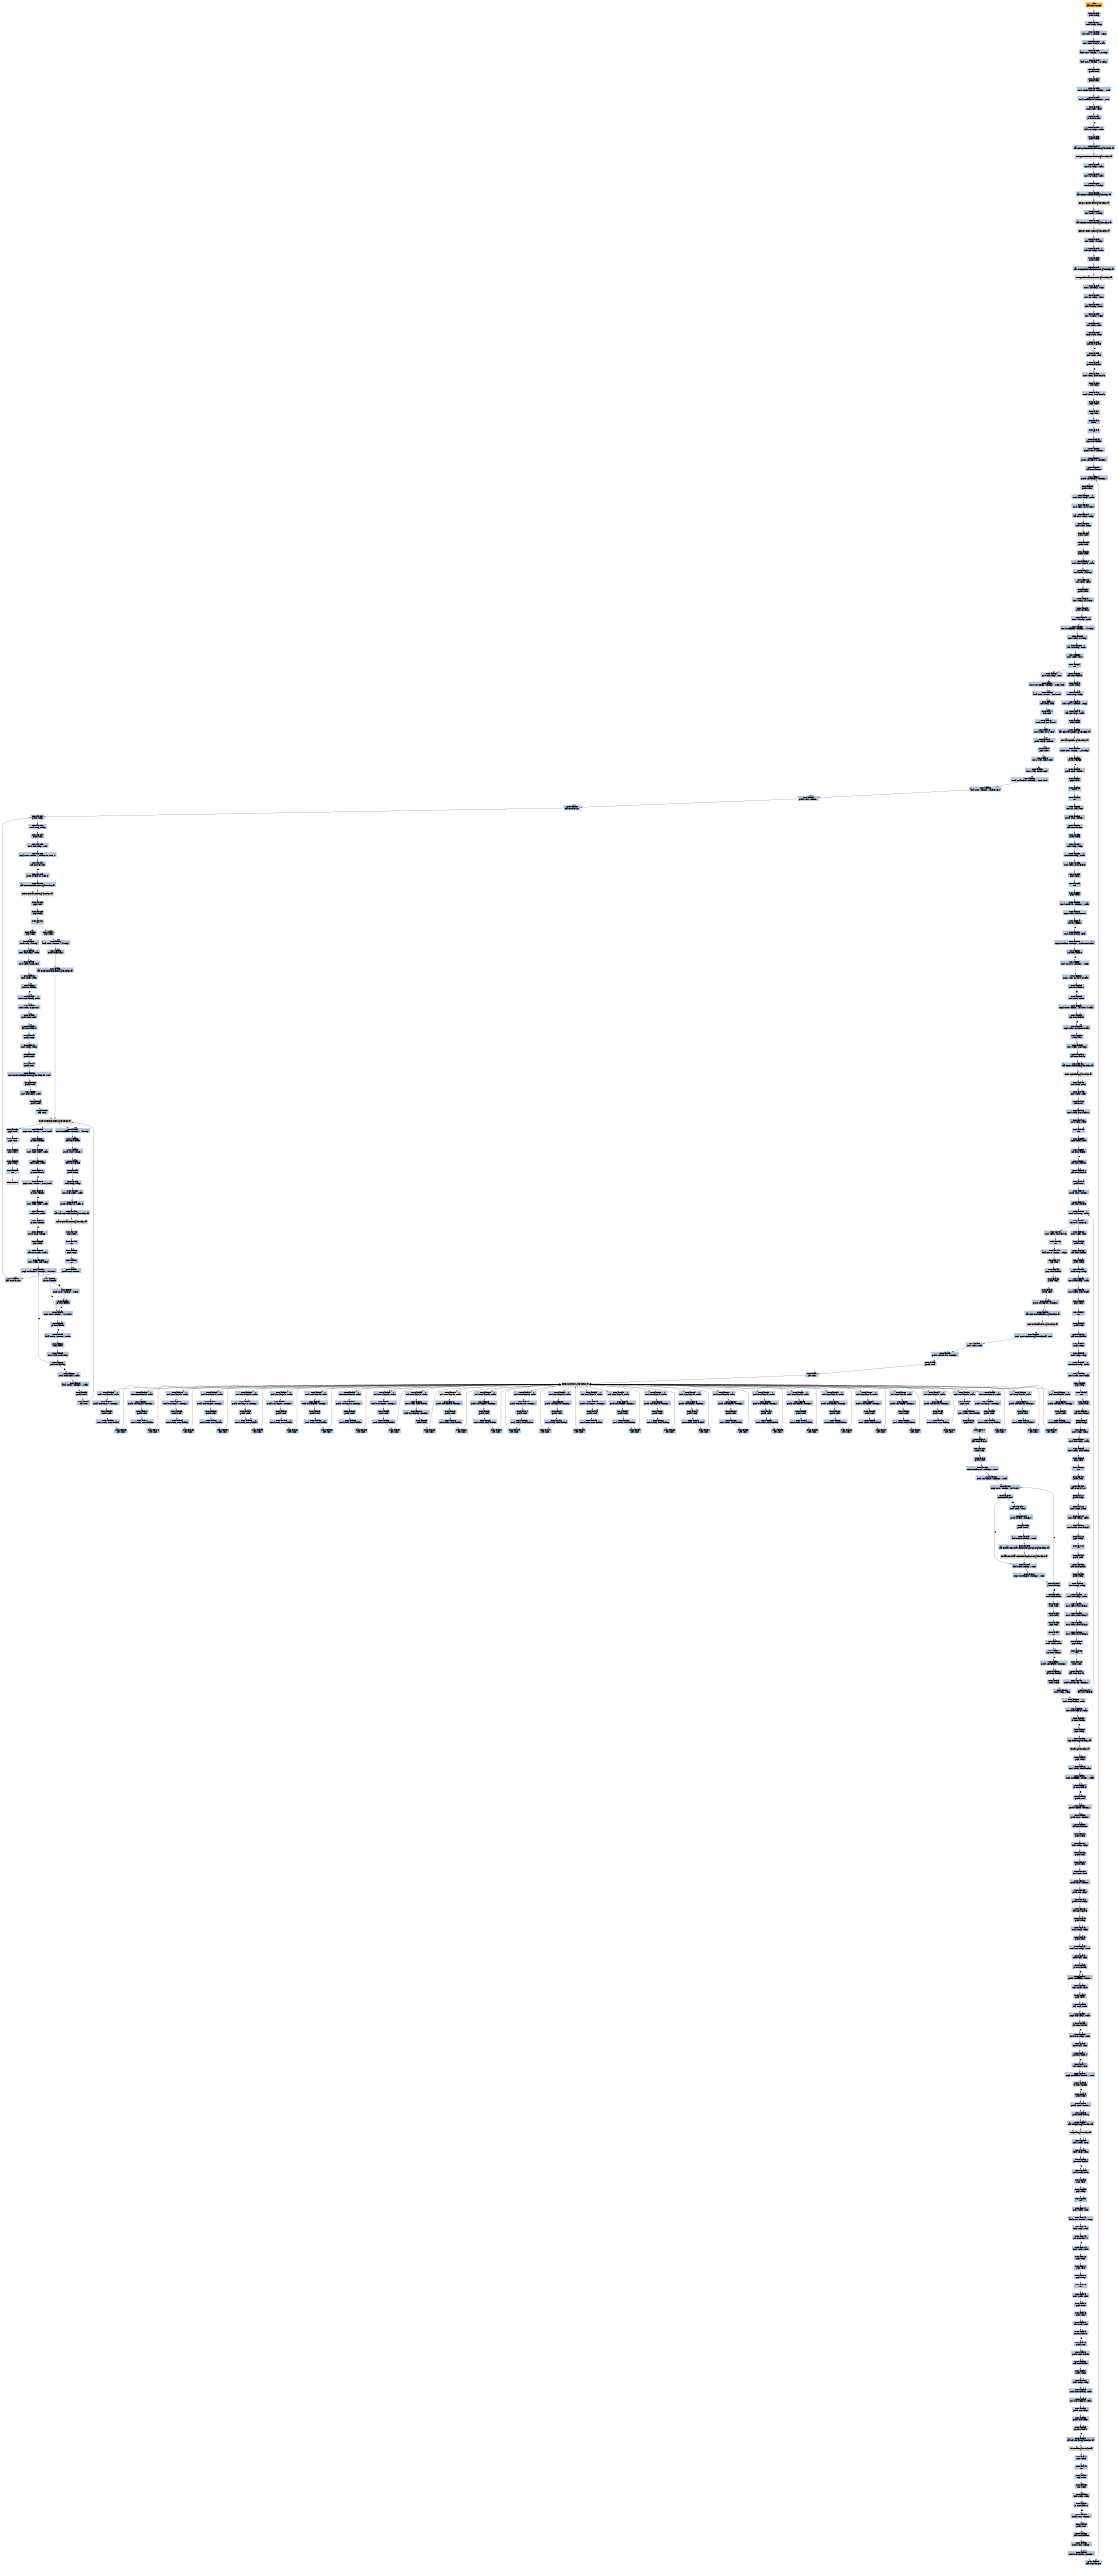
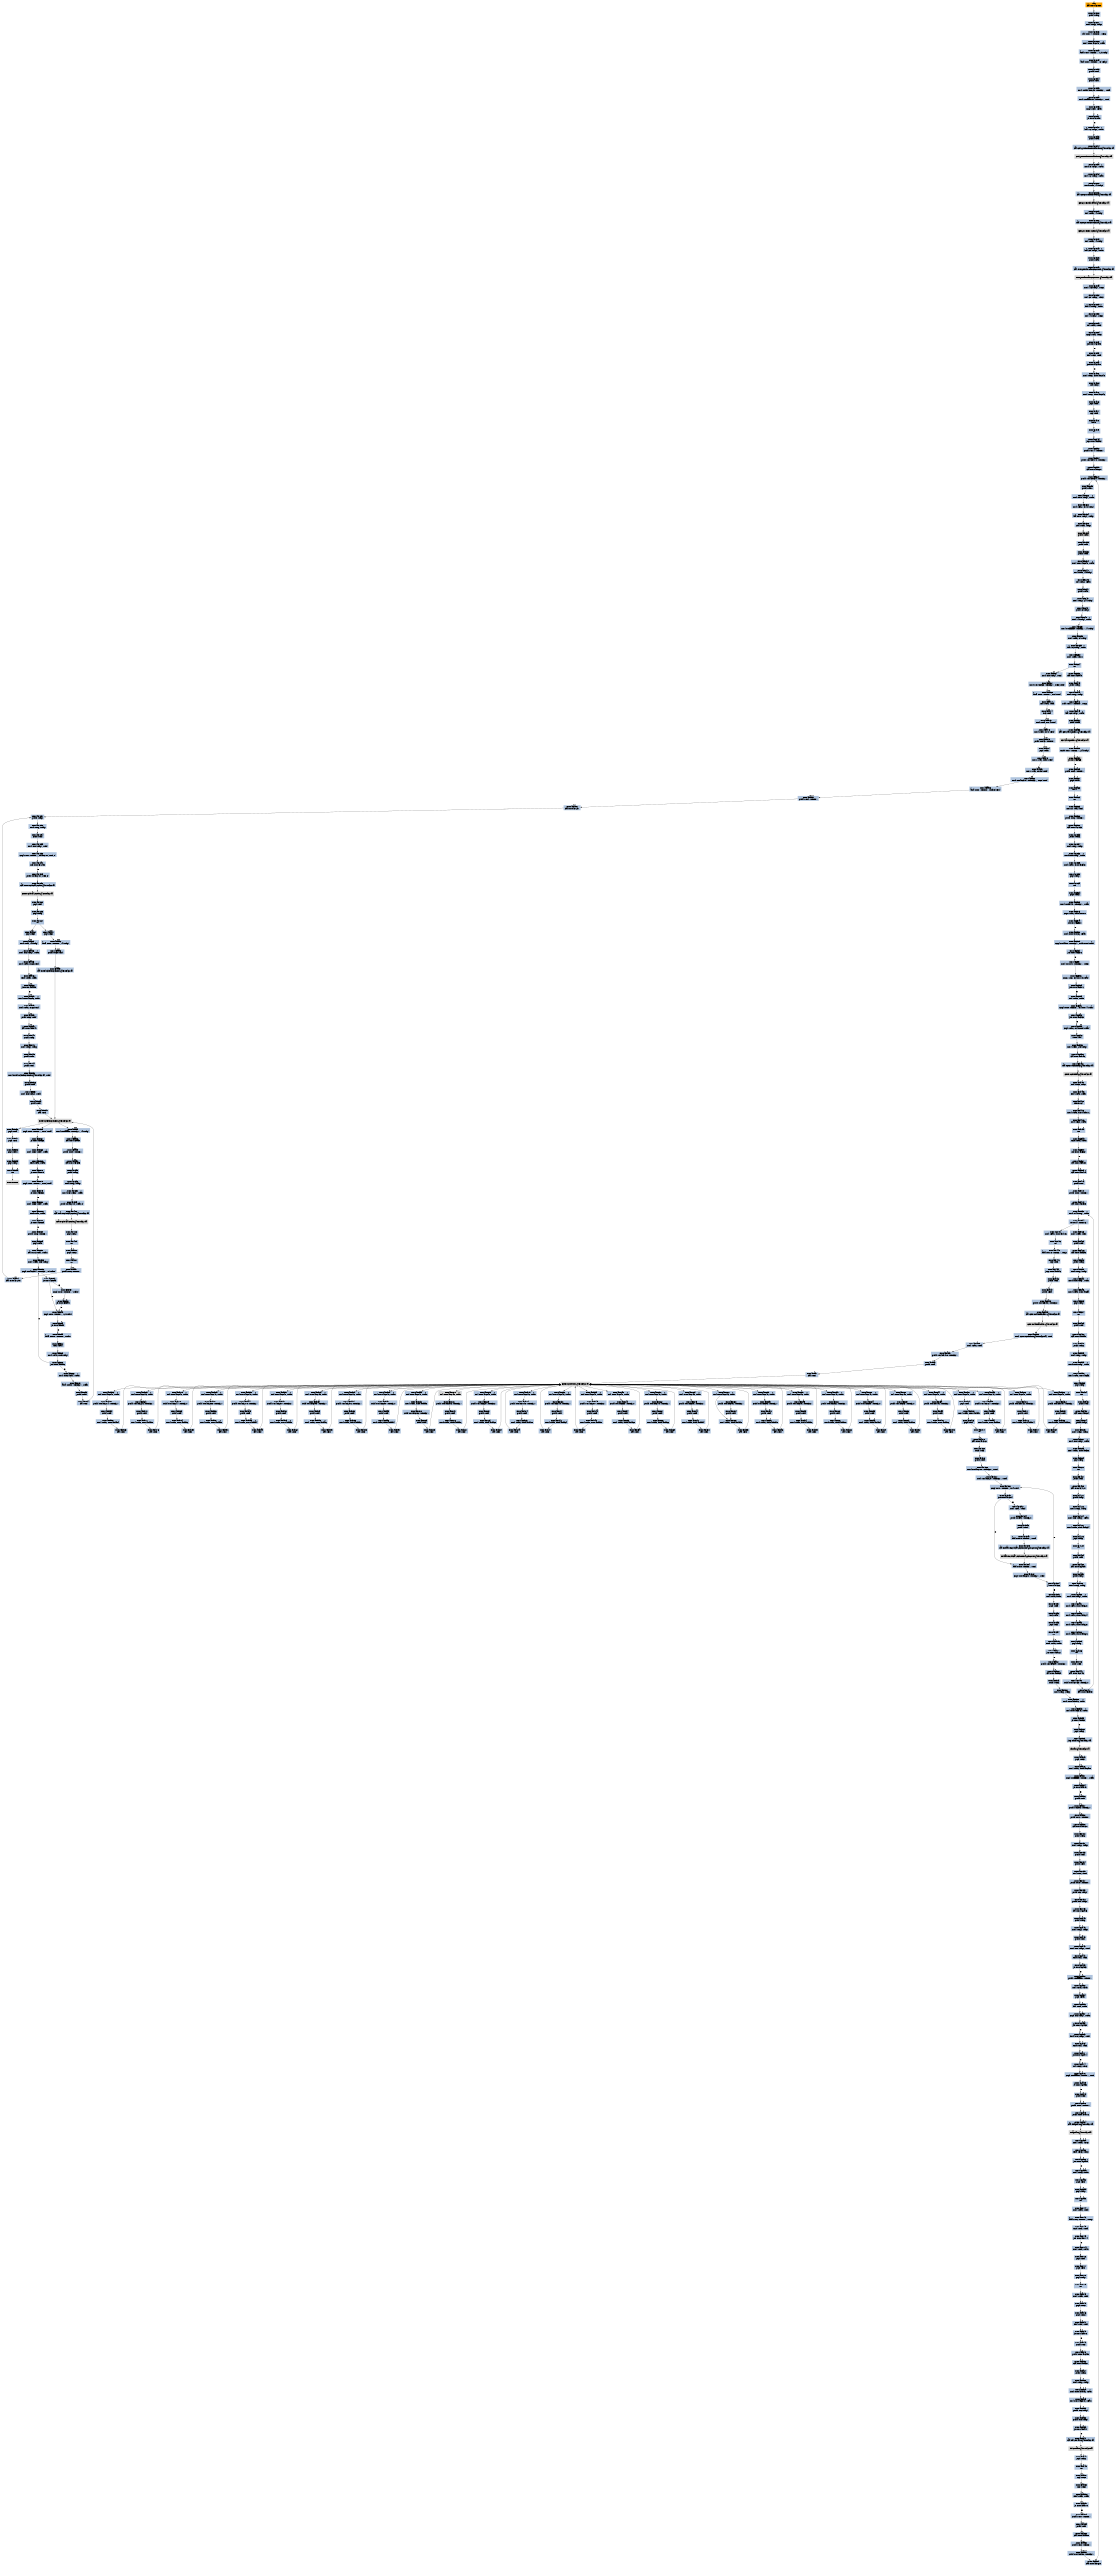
edge "0x00458c82 xorl 0x00496848, %eax" -> "0x00458c88 pushl $0x48539c<UINT32>": now "0x00458c82 xorl 0x00496848, %eax" -> "0x00458c8e movl %eax, 0x0049ddd0"
